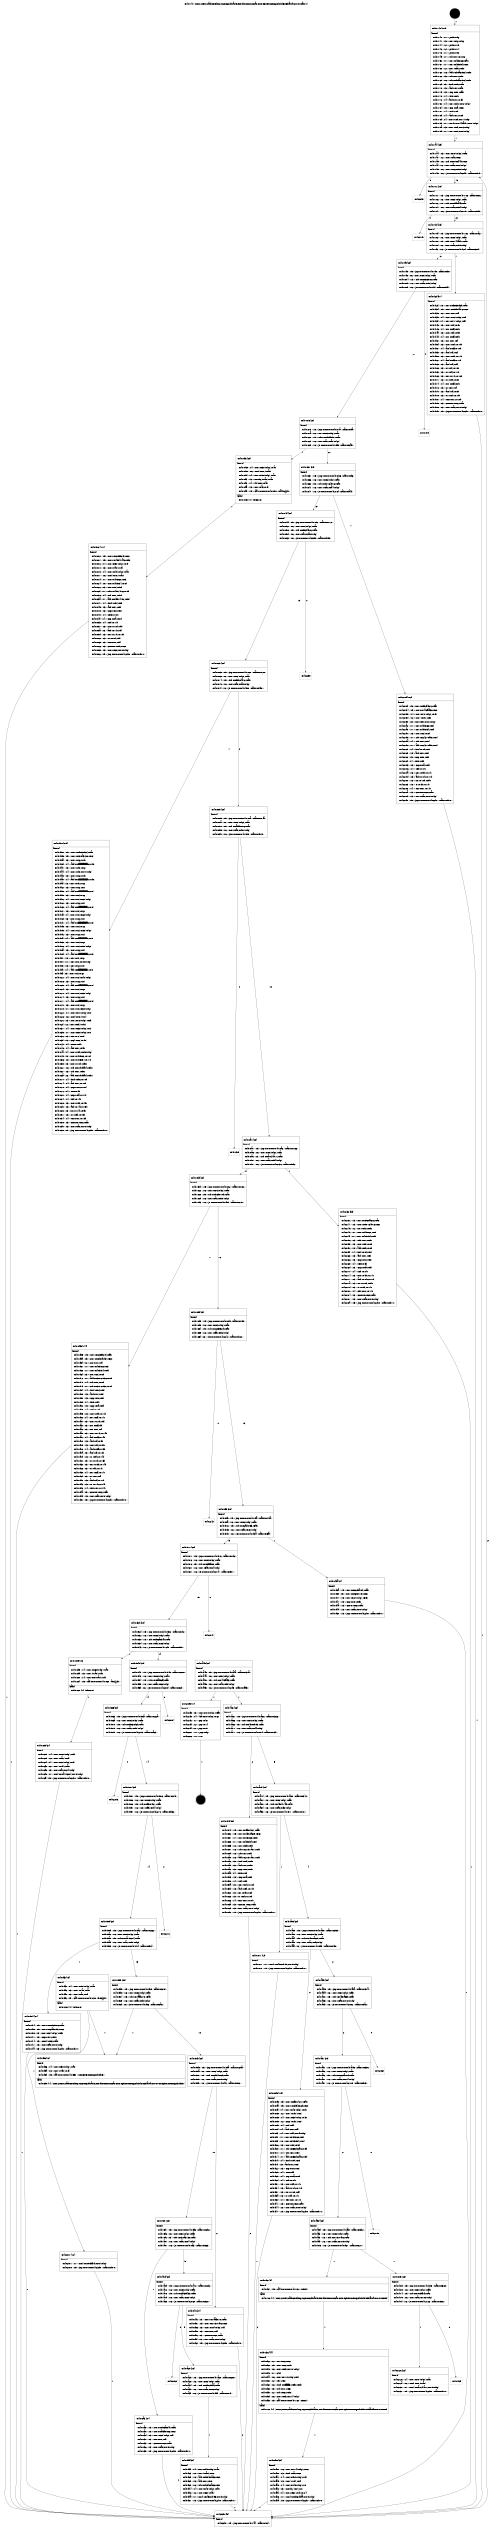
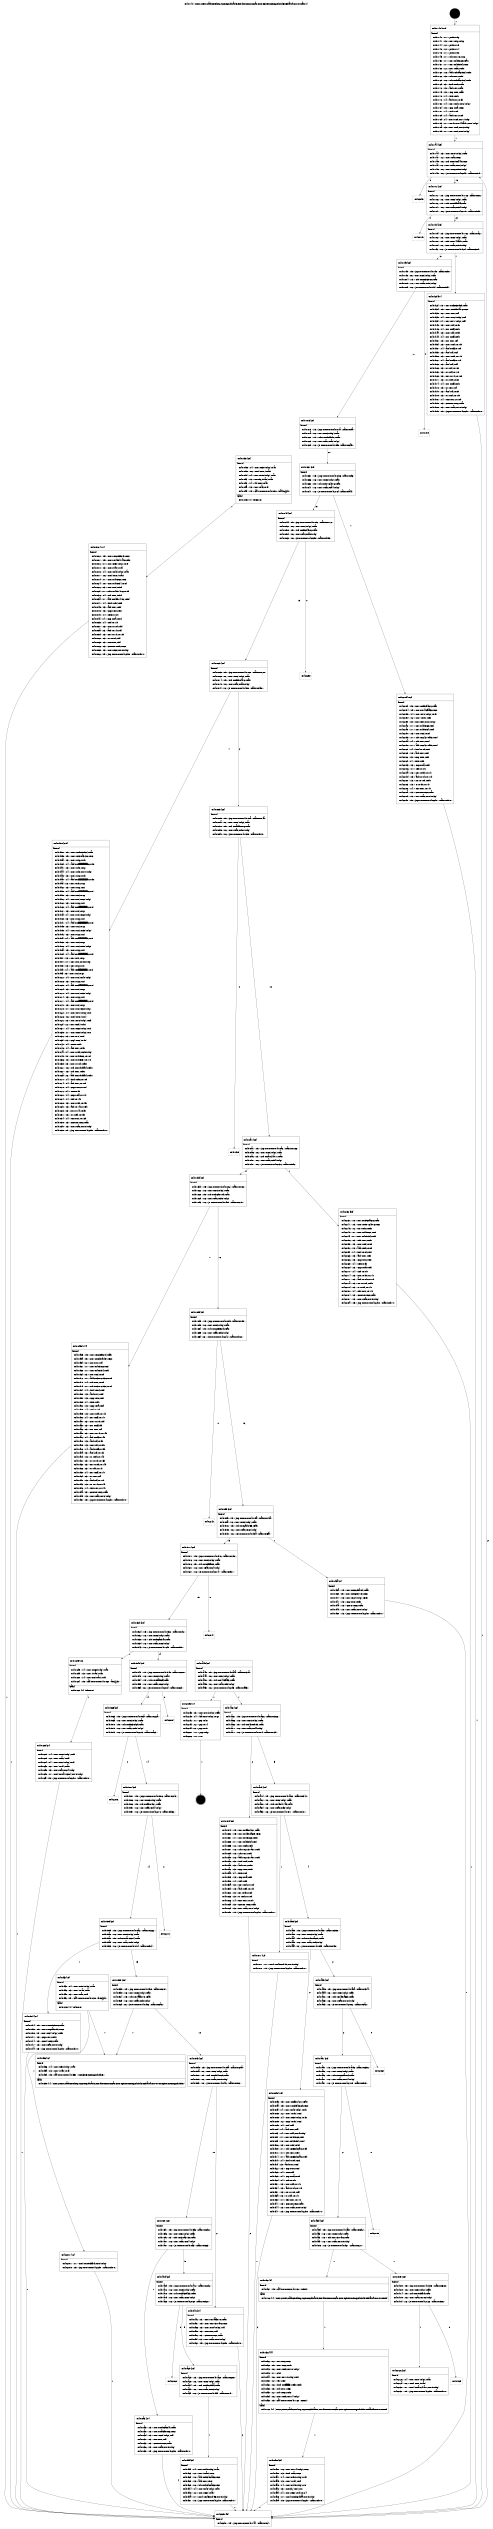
edge "0x401815 [28]" -> "0x401de5 [29]": removed, label "1"
